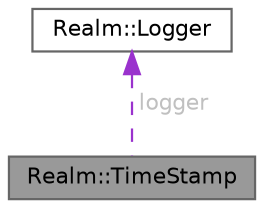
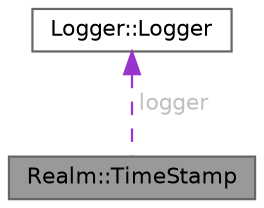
node "Realm::Logger": label "Realm::Logger" -> "Logger::Logger"
